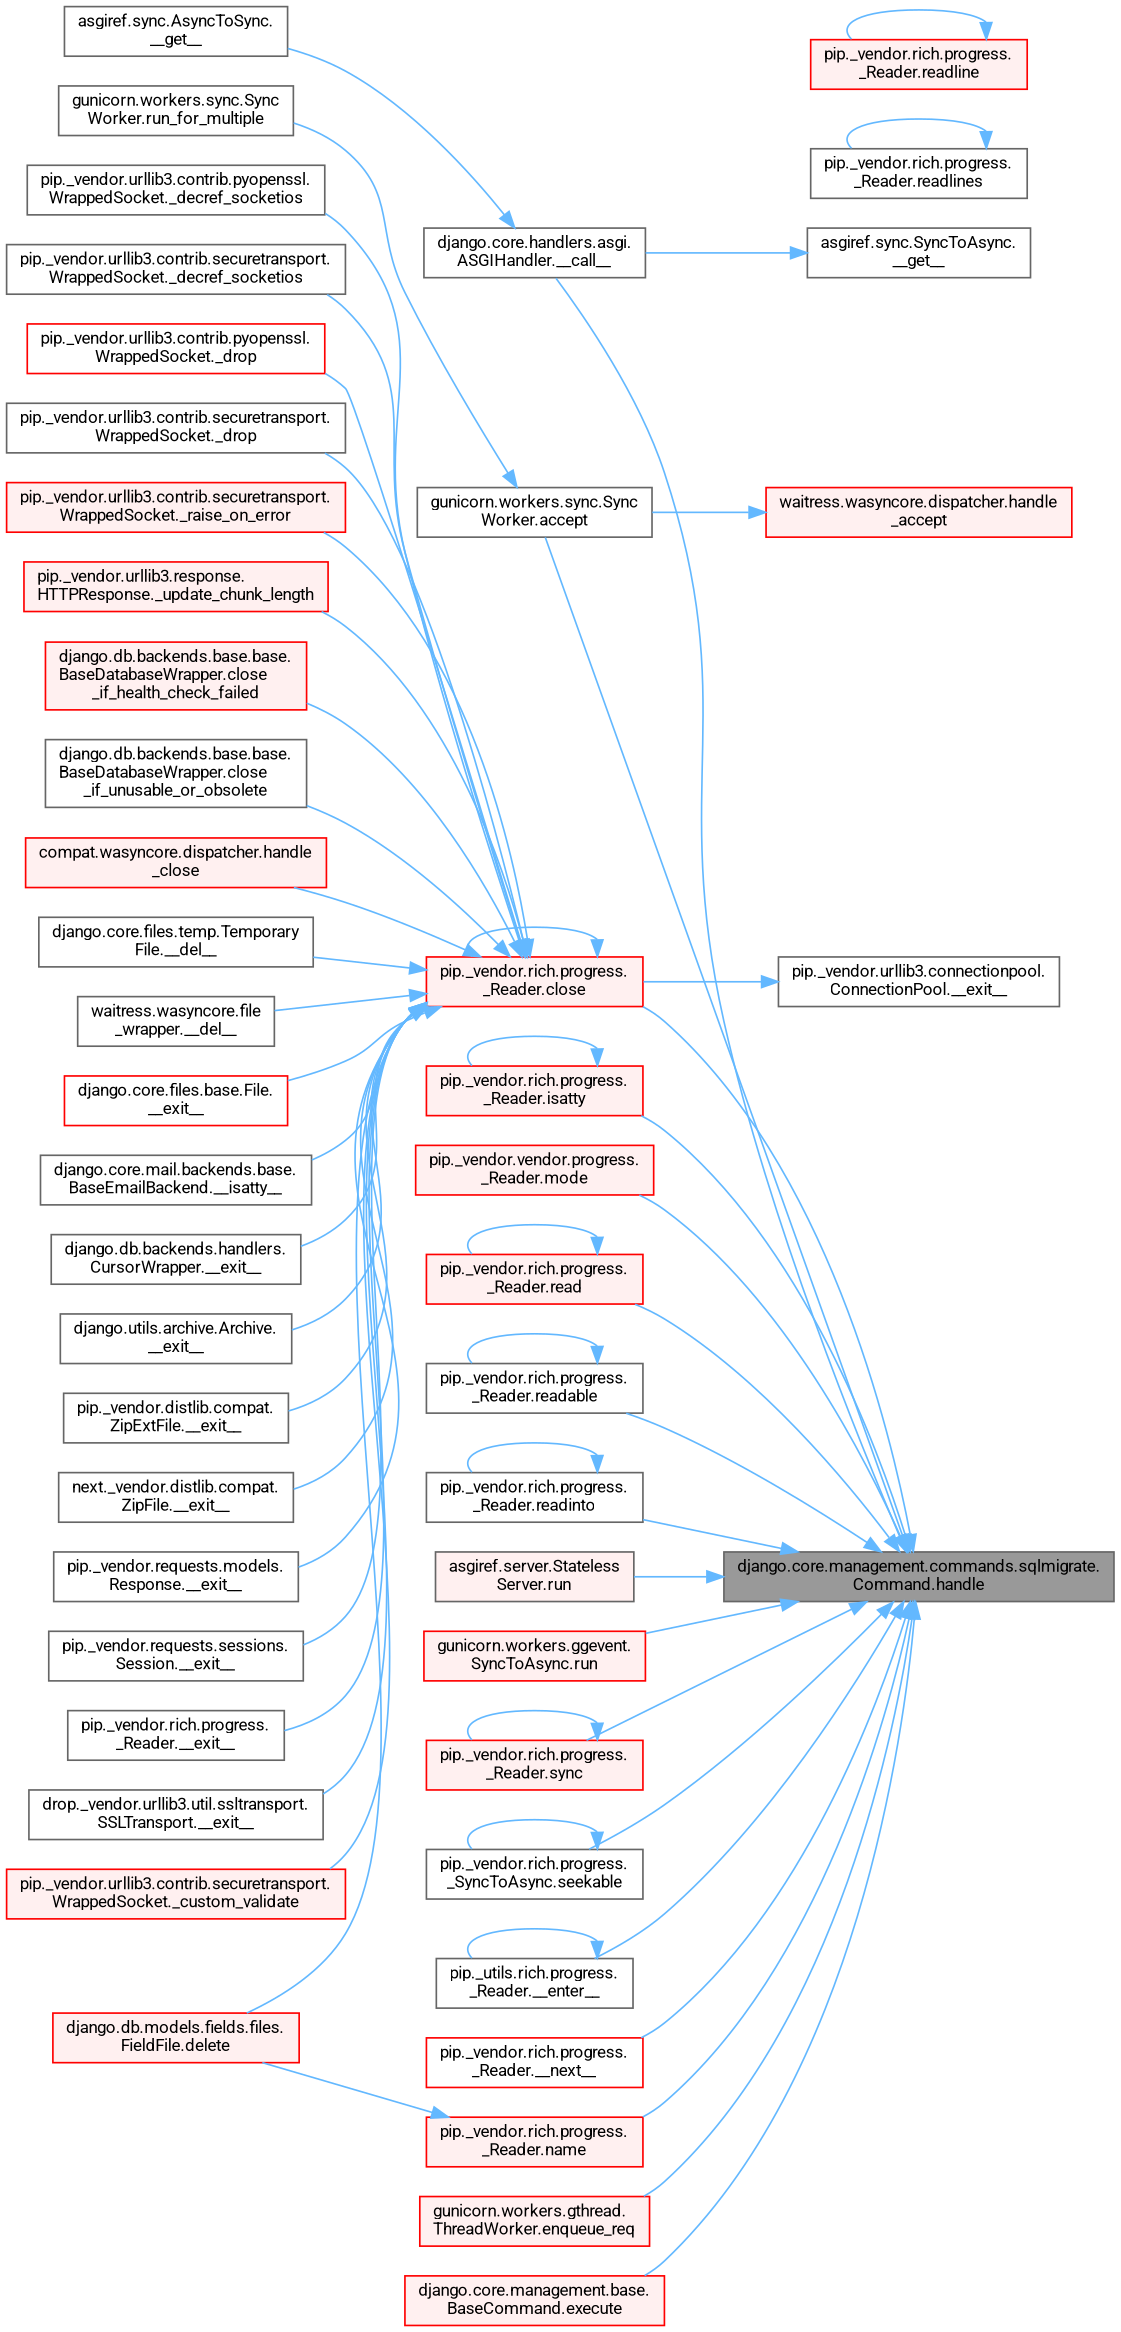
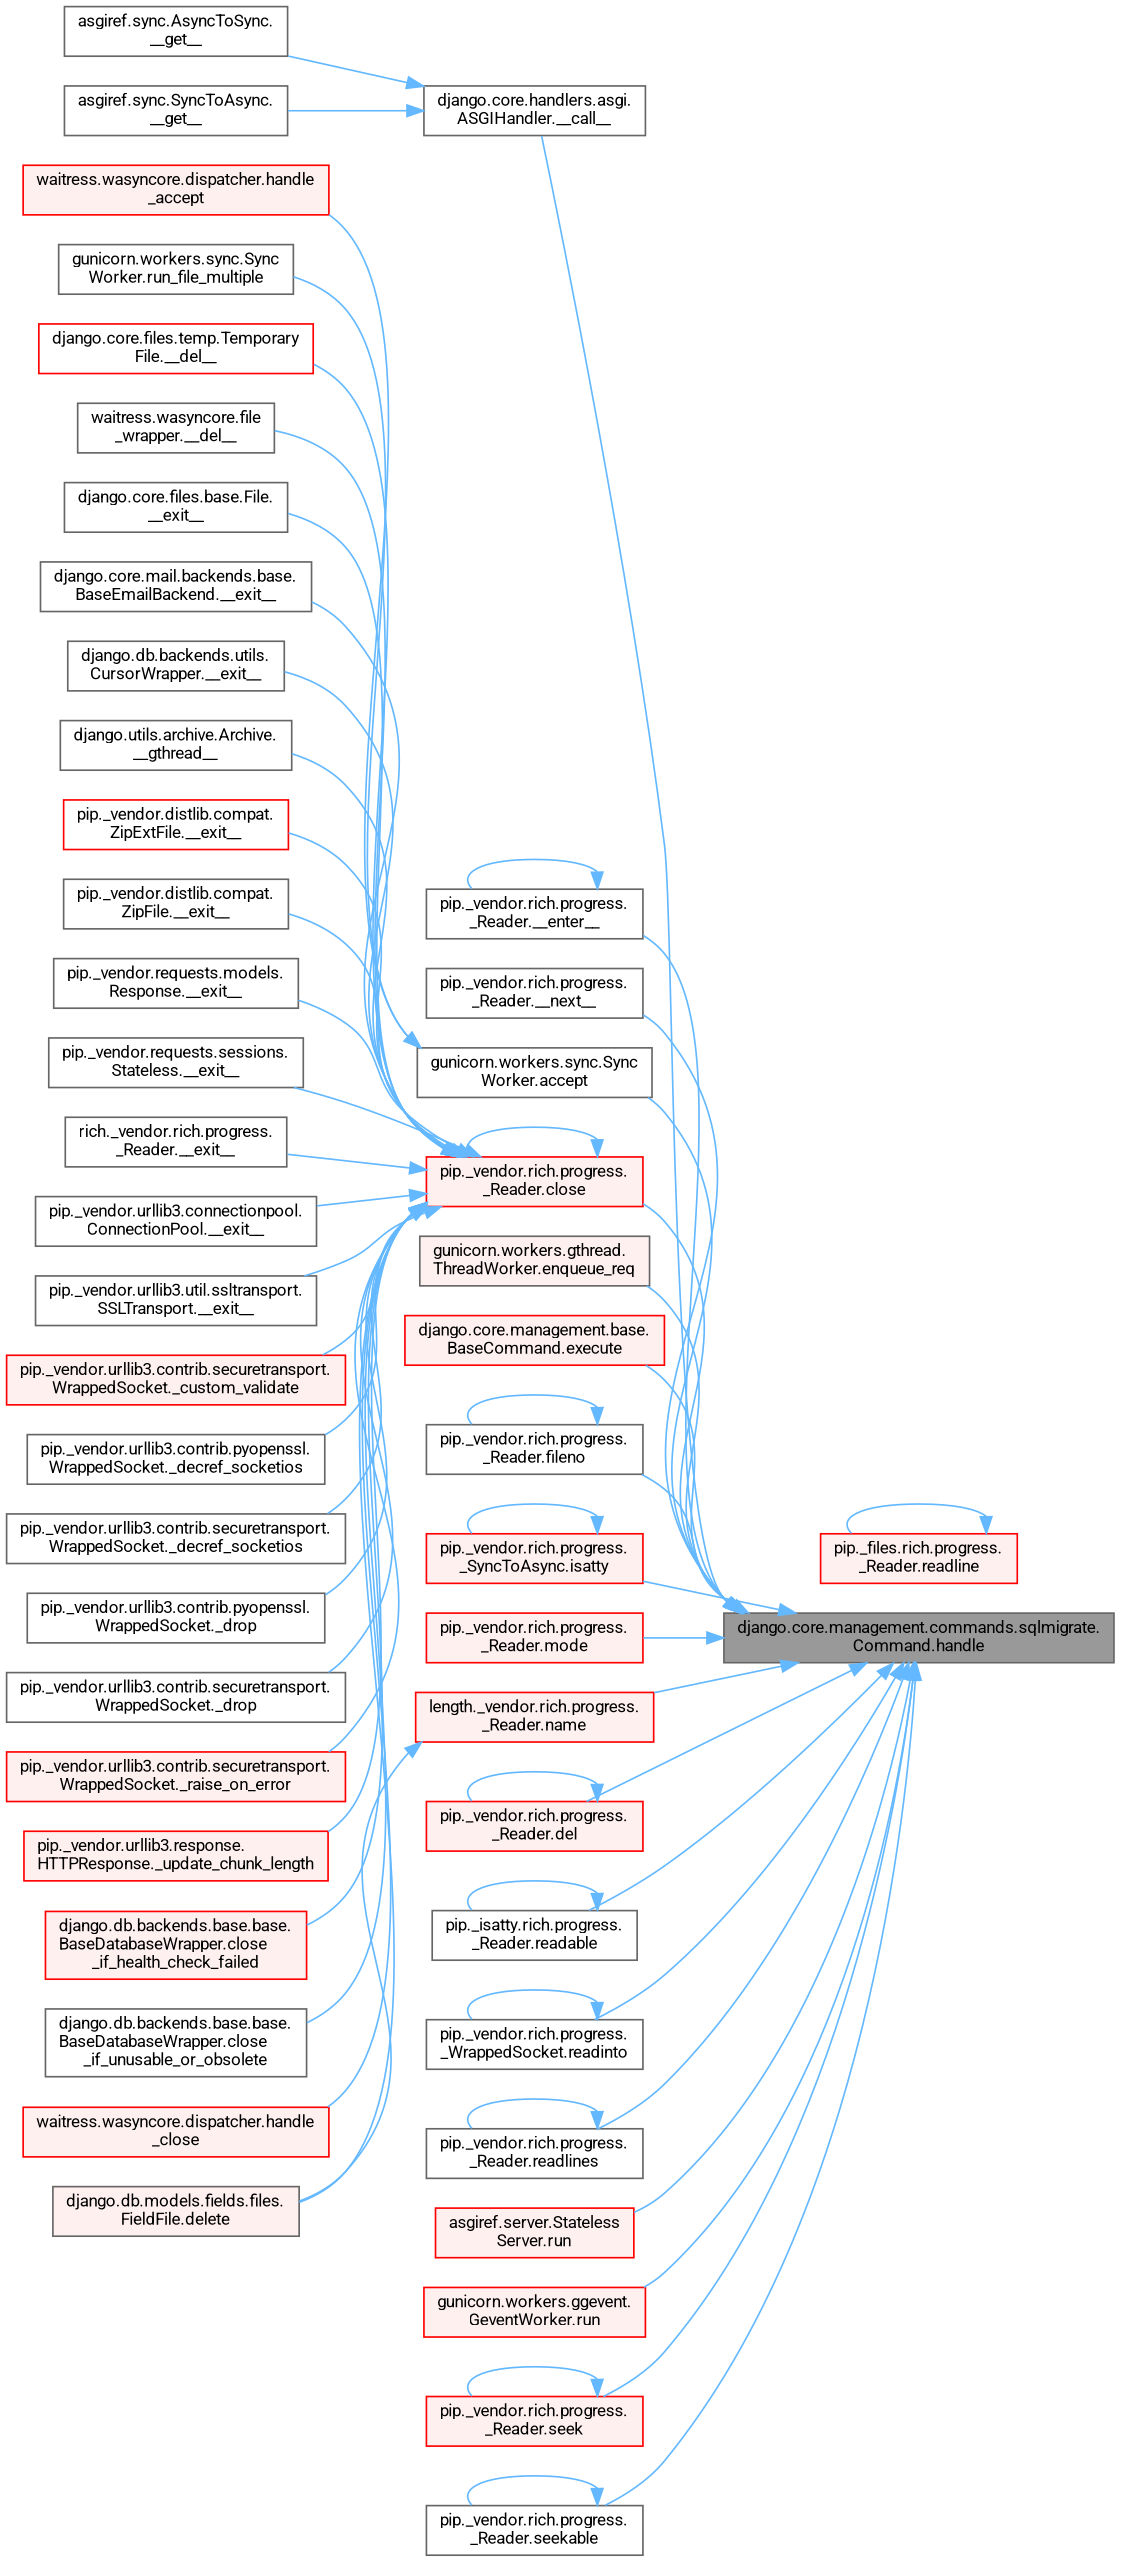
node "pip._vendor.rich.progress. _Reader.readline": label "pip._vendor.rich.progress. _Reader.readline" -> "pip._files.rich.progress. _Reader.readline"
node "gunicorn.workers.sync.Sync Worker.run_for_multiple": label "gunicorn.workers.sync.Sync Worker.run_for_multiple" -> "gunicorn.workers.sync.Sync Worker.run_file_multiple"
edge "django.core.handlers.asgi. ASGIHandler.__call__" -> "asgiref.sync.SyncToAsync. __get__": reversed
node "pip._vendor.urllib3.contrib.pyopenssl. WrappedSocket._drop": color red -> grey40
edge "gunicorn.workers.sync.Sync Worker.accept" -> "waitress.wasyncore.dispatcher.handle _accept": reversed
node "compat.wasyncore.dispatcher.handle _close": label "compat.wasyncore.dispatcher.handle _close" -> "waitress.wasyncore.dispatcher.handle _close"
node "django.core.files.temp.Temporary File.__del__": color grey40 -> red
edge "pip._vendor.rich.progress. _Reader.close" -> "pip._vendor.urllib3.connectionpool. ConnectionPool.__exit__": reversed
node "pip._vendor.rich.progress. _Reader.isatty": label "pip._vendor.rich.progress. _Reader.isatty" -> "pip._vendor.rich.progress. _SyncToAsync.isatty"
node "django.core.files.base.File. __exit__": color red -> grey40
node "pip._vendor.vendor.progress. _Reader.mode": label "pip._vendor.vendor.progress. _Reader.mode" -> "pip._vendor.rich.progress. _Reader.mode"
node "django.core.mail.backends.base. BaseEmailBackend.__isatty__": label "django.core.mail.backends.base. BaseEmailBackend.__isatty__" -> "django.core.mail.backends.base. BaseEmailBackend.__exit__"
node "django.db.backends.handlers. CursorWrapper.__exit__": label "django.db.backends.handlers. CursorWrapper.__exit__" -> "django.db.backends.utils. CursorWrapper.__exit__"
node "pip._vendor.rich.progress. _Reader.read": label "pip._vendor.rich.progress. _Reader.read" -> "pip._vendor.rich.progress. _Reader.del"
node "django.utils.archive.Archive. __exit__": label "django.utils.archive.Archive. __exit__" -> "django.utils.archive.Archive. __gthread__"
node "pip._vendor.rich.progress. _Reader.readable": label "pip._vendor.rich.progress. _Reader.readable" -> "pip._isatty.rich.progress. _Reader.readable"
node "pip._vendor.distlib.compat. ZipExtFile.__exit__": color grey40 -> red
node "pip._vendor.rich.progress. _Reader.fileno": added
node "next._vendor.distlib.compat. ZipFile.__exit__": label "next._vendor.distlib.compat. ZipFile.__exit__" -> "pip._vendor.distlib.compat. ZipFile.__exit__"
node "pip._vendor.rich.progress. _Reader.readinto": label "pip._vendor.rich.progress. _Reader.readinto" -> "pip._vendor.rich.progress. _WrappedSocket.readinto"
node "asgiref.server.Stateless Server.run": color grey40 -> red
node "pip._vendor.requests.sessions. Session.__exit__": label "pip._vendor.requests.sessions. Session.__exit__" -> "pip._vendor.requests.sessions. Stateless.__exit__"
node "gunicorn.workers.ggevent. SyncToAsync.run": label "gunicorn.workers.ggevent. SyncToAsync.run" -> "gunicorn.workers.ggevent. GeventWorker.run"
node "pip._vendor.rich.progress. _Reader.__exit__": label "pip._vendor.rich.progress. _Reader.__exit__" -> "rich._vendor.rich.progress. _Reader.__exit__"
node "pip._vendor.rich.progress. _Reader.sync": label "pip._vendor.rich.progress. _Reader.sync" -> "pip._vendor.rich.progress. _Reader.seek"
node "drop._vendor.urllib3.util.ssltransport. SSLTransport.__exit__": label "drop._vendor.urllib3.util.ssltransport. SSLTransport.__exit__" -> "pip._vendor.urllib3.util.ssltransport. SSLTransport.__exit__"
node "pip._vendor.rich.progress. _SyncToAsync.seekable": label "pip._vendor.rich.progress. _SyncToAsync.seekable" -> "pip._vendor.rich.progress. _Reader.seekable"
edge "pip._vendor.rich.progress. _Reader.readlines" -> "django.core.management.commands.sqlmigrate. Command.handle": added
node "pip._utils.rich.progress. _Reader.__enter__": label "pip._utils.rich.progress. _Reader.__enter__" -> "pip._vendor.rich.progress. _Reader.__enter__"
node "django.db.models.fields.files. FieldFile.delete": color red -> grey40
node "pip._vendor.rich.progress. _Reader.__next__": color red -> grey40
node "pip._vendor.rich.progress. _Reader.name": label "pip._vendor.rich.progress. _Reader.name" -> "length._vendor.rich.progress. _Reader.name"
node "gunicorn.workers.gthread. ThreadWorker.enqueue_req": color red -> grey40
